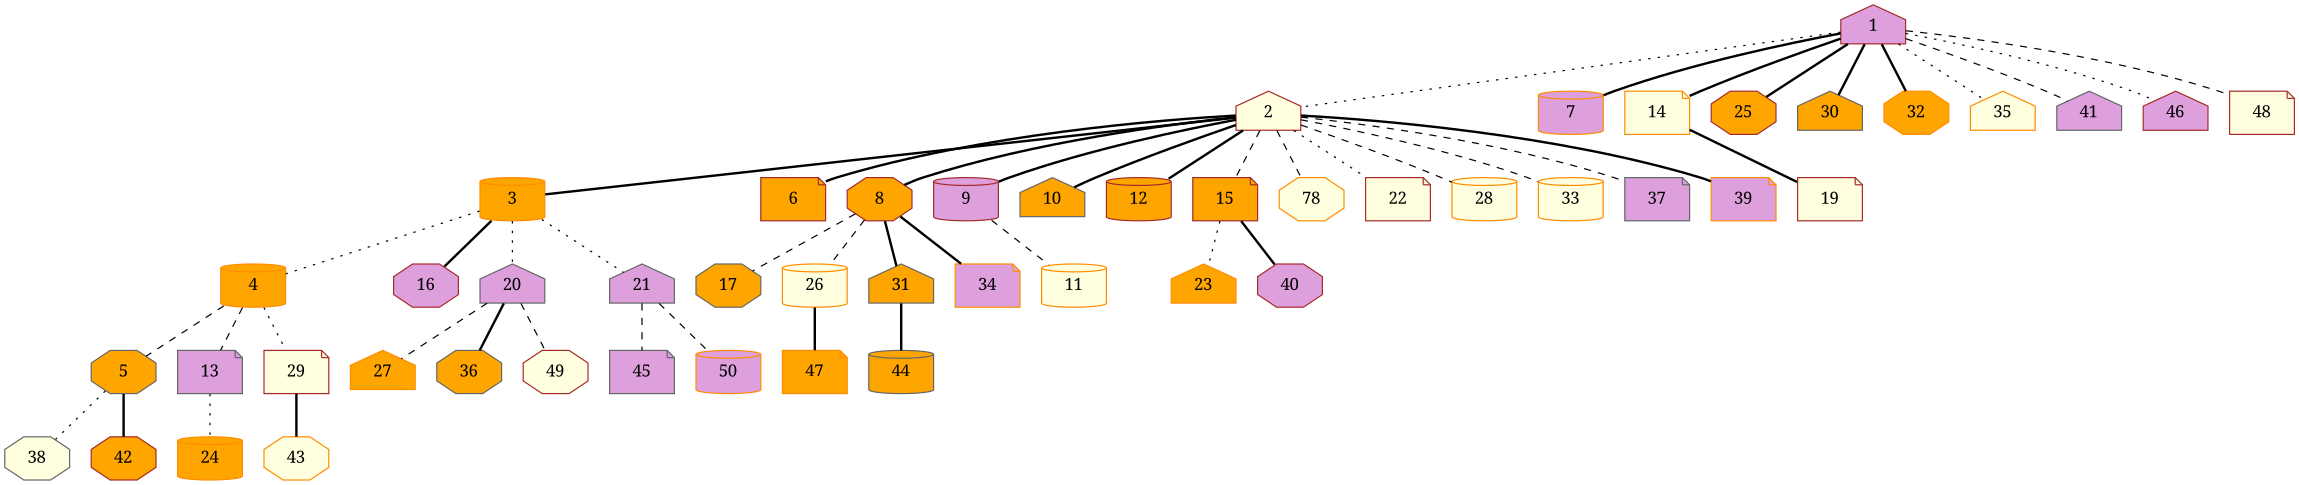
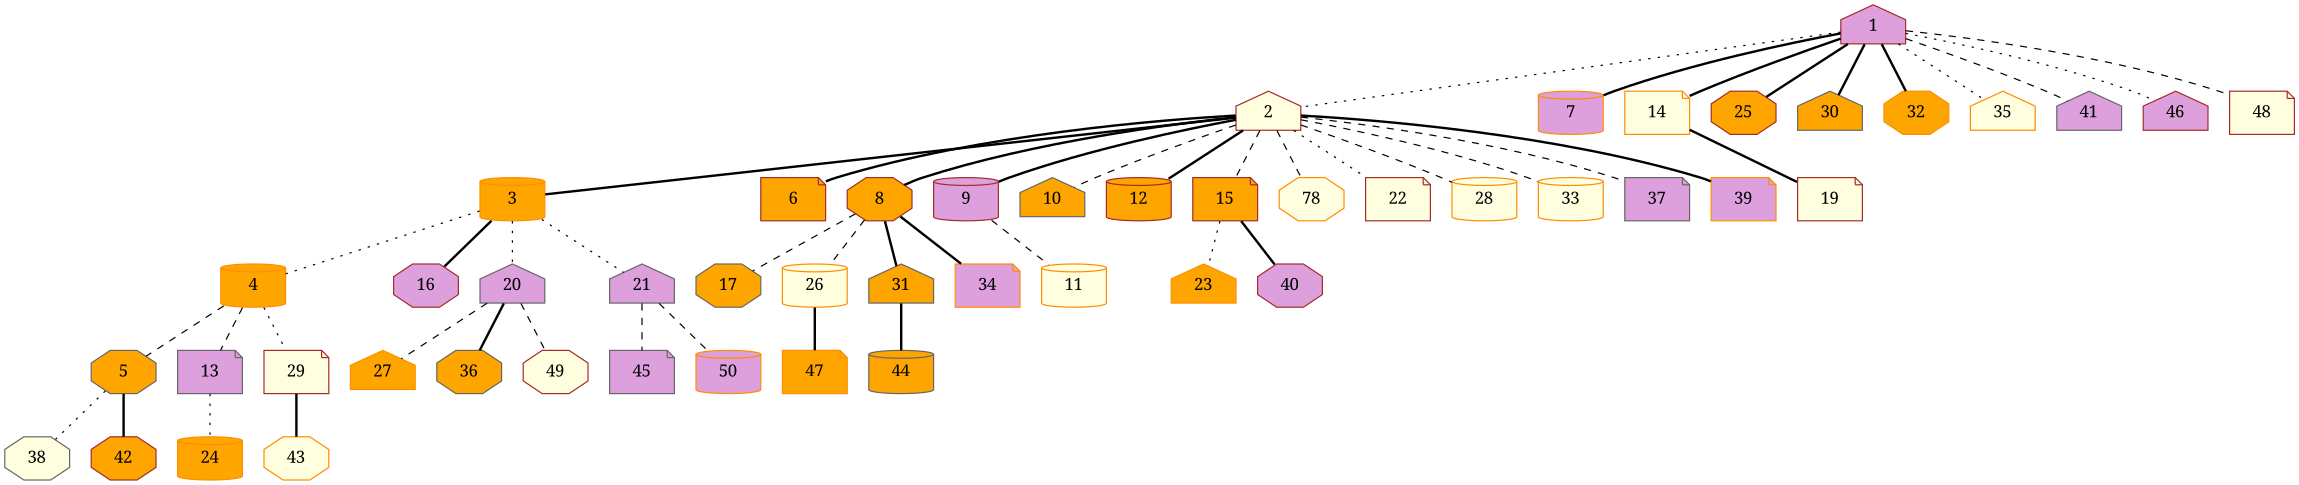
edge "2" -- "10": style bold -> dashed
